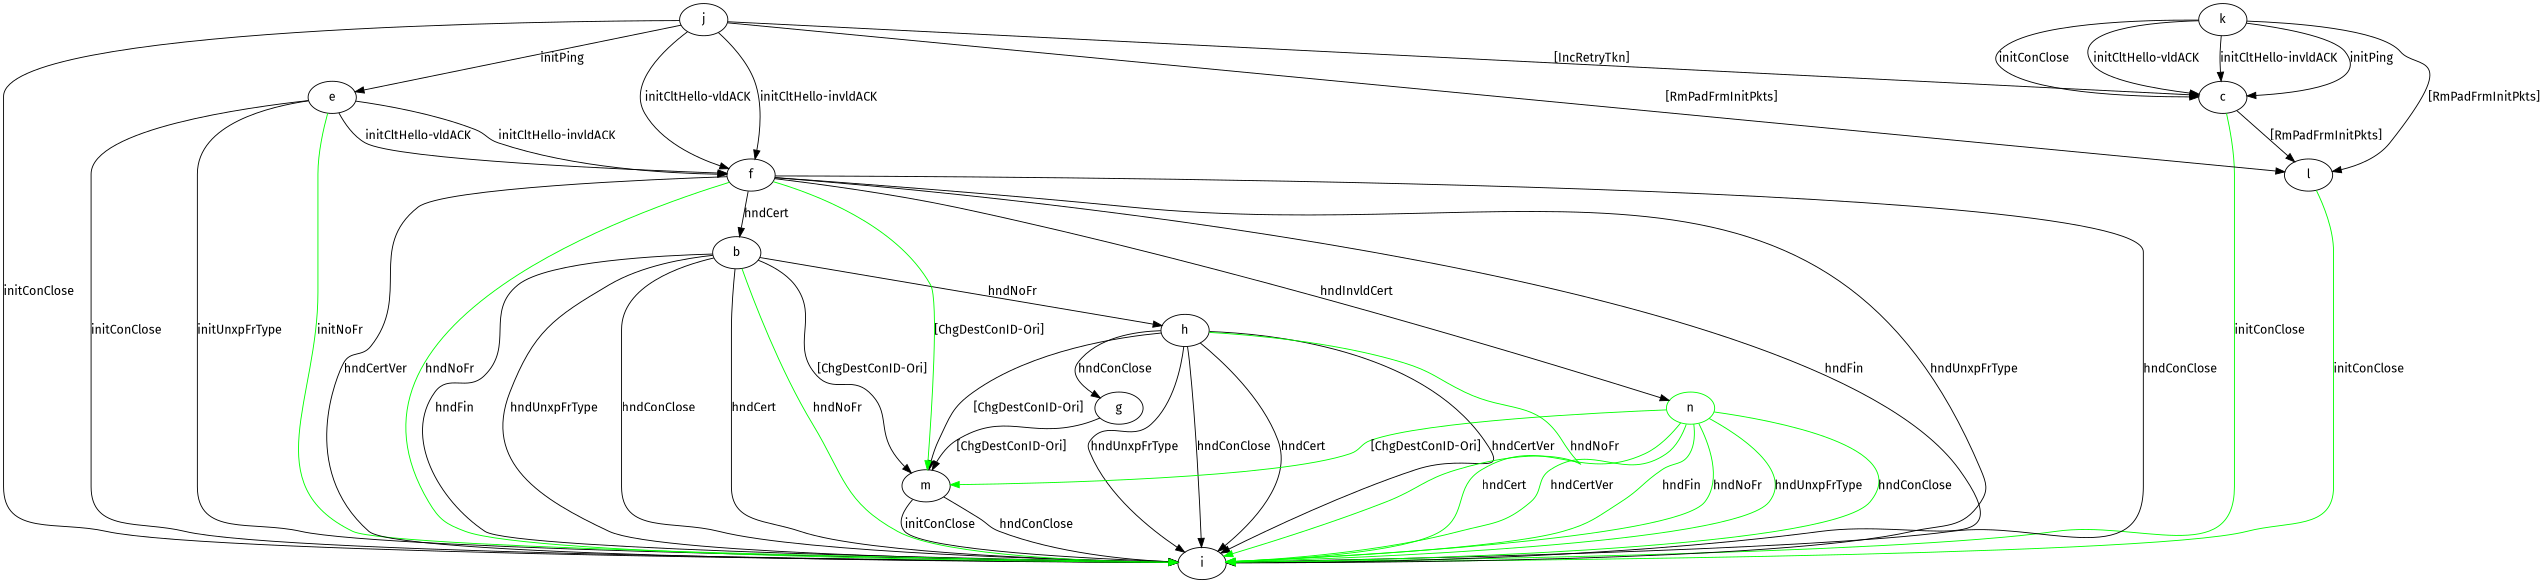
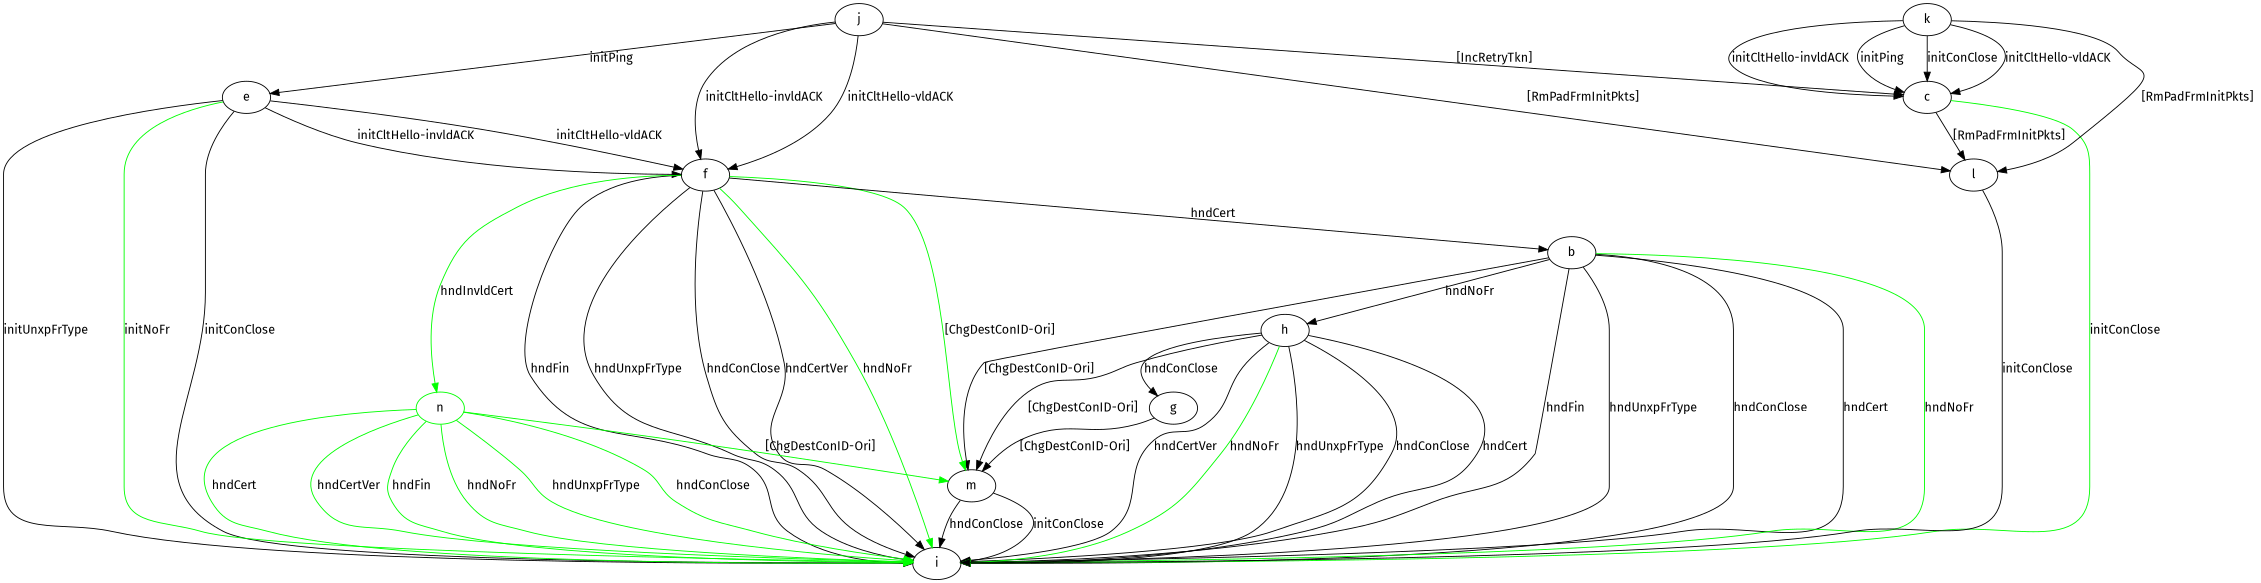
edge "f" -> "n": color black -> green
edge "j" -> "i": removed, label "initConClose"
edge "l" -> "i": color green -> black
